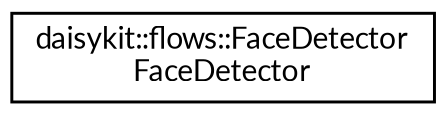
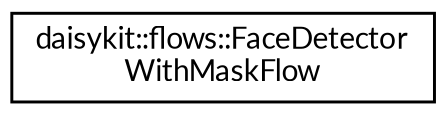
node "daisykit::flows::FaceDetector FaceDetector": label "daisykit::flows::FaceDetector FaceDetector" -> "daisykit::flows::FaceDetector WithMaskFlow"
